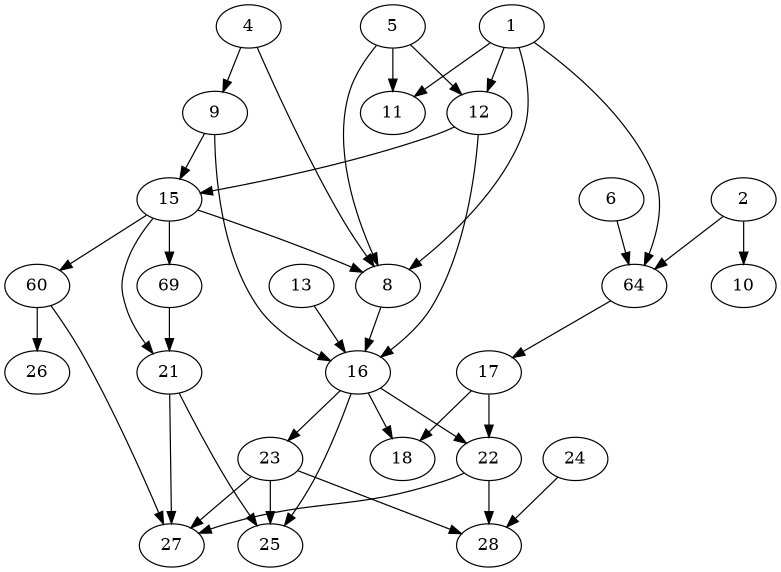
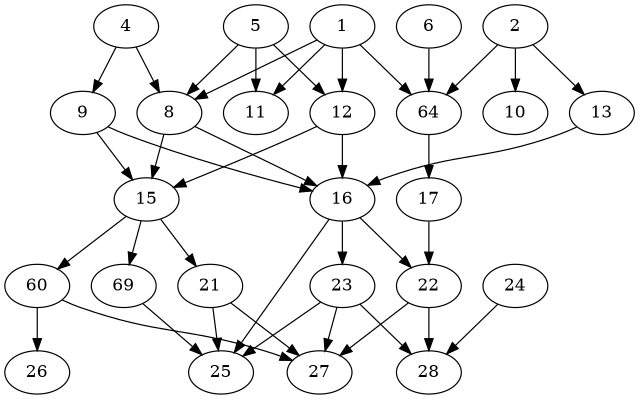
edge "2" -> "13": added
edge "15" -> "8": reversed
edge "69" -> "21": now "69" -> "25"
node "18": removed
